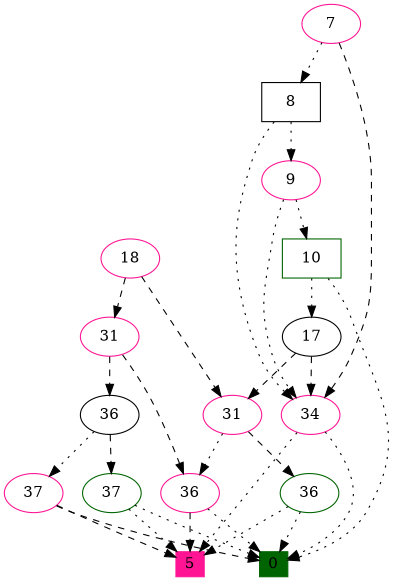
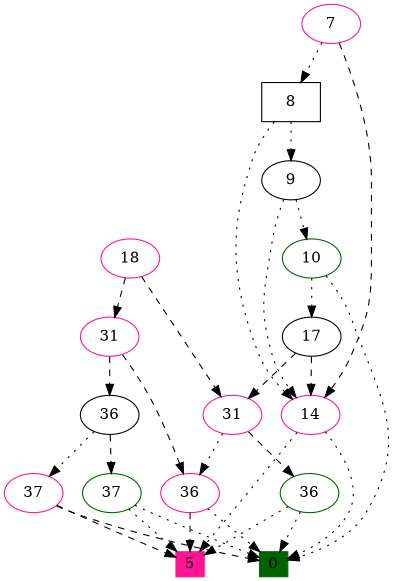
node "9": color deeppink -> black
node "10": shape box -> ellipse
node "34": label "34" -> "14"
